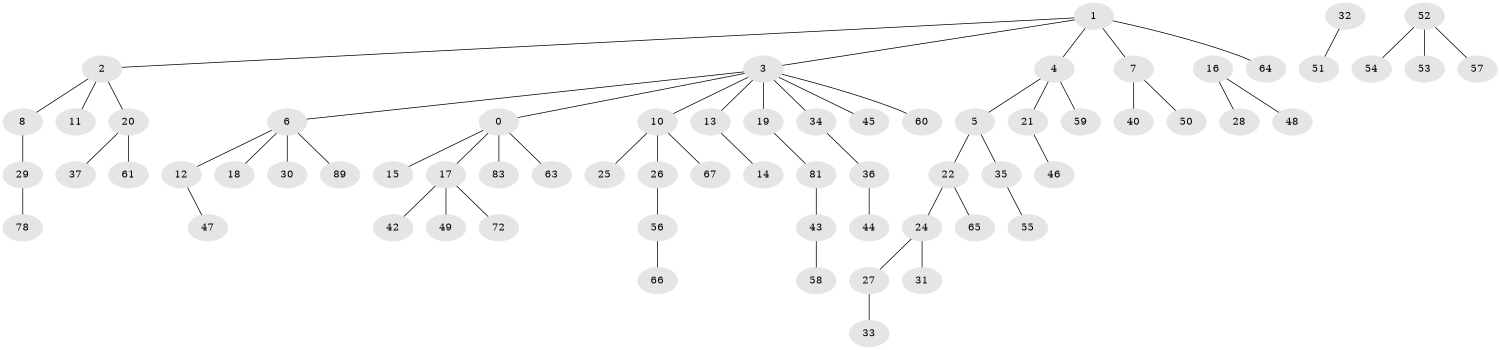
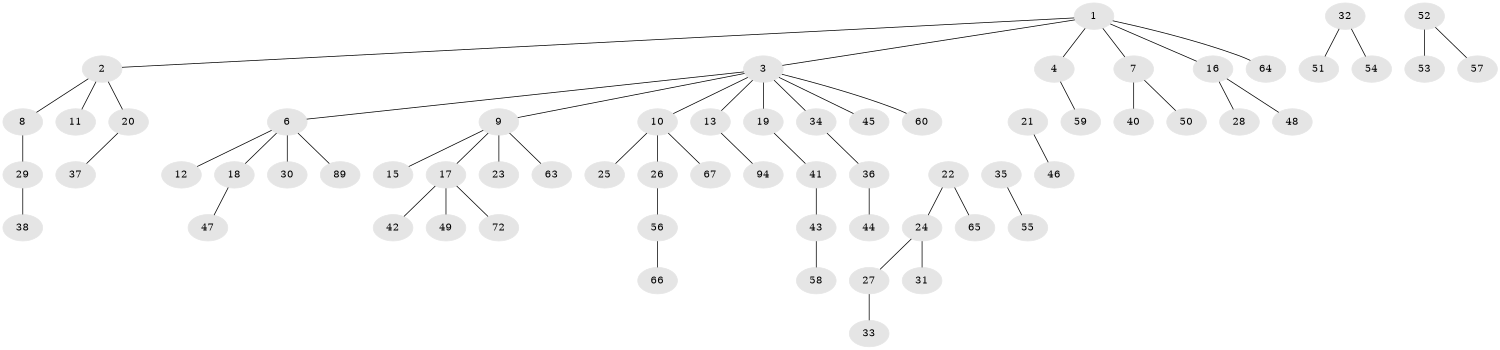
edge "1" -- "16": added
edge "52" -- "54": now "32" -- "54"
edge "4" -- "21": removed
node "0": label "0" -> "9"
node "5": removed
node "61": removed
node "83": label "83" -> "23"
node "14": label "14" -> "94"
node "81": label "81" -> "41"
edge "12" -- "47": now "18" -- "47"
node "78": label "78" -> "38"
